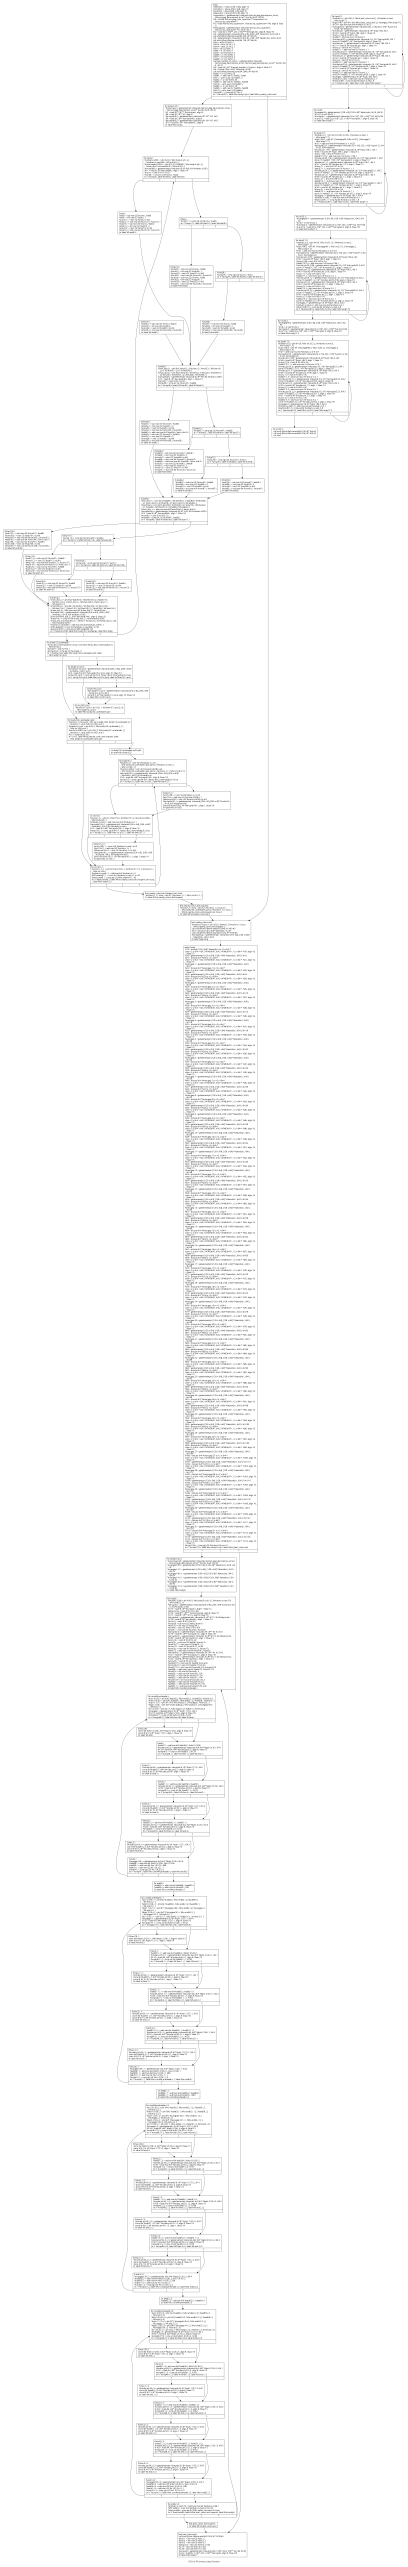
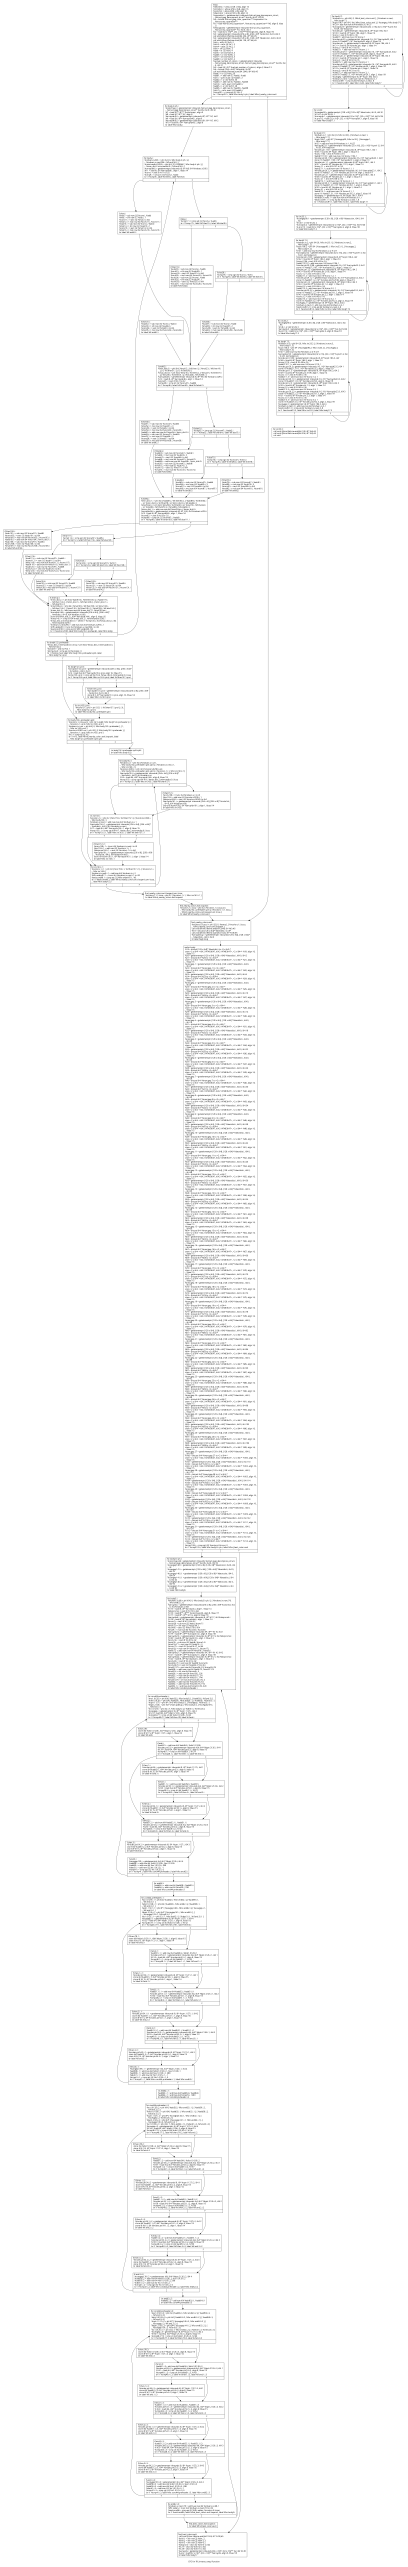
edge "if.then.2.i:" -> "if.end.2.i:": now "if.end.i:" -> "if.end.2.i:"
